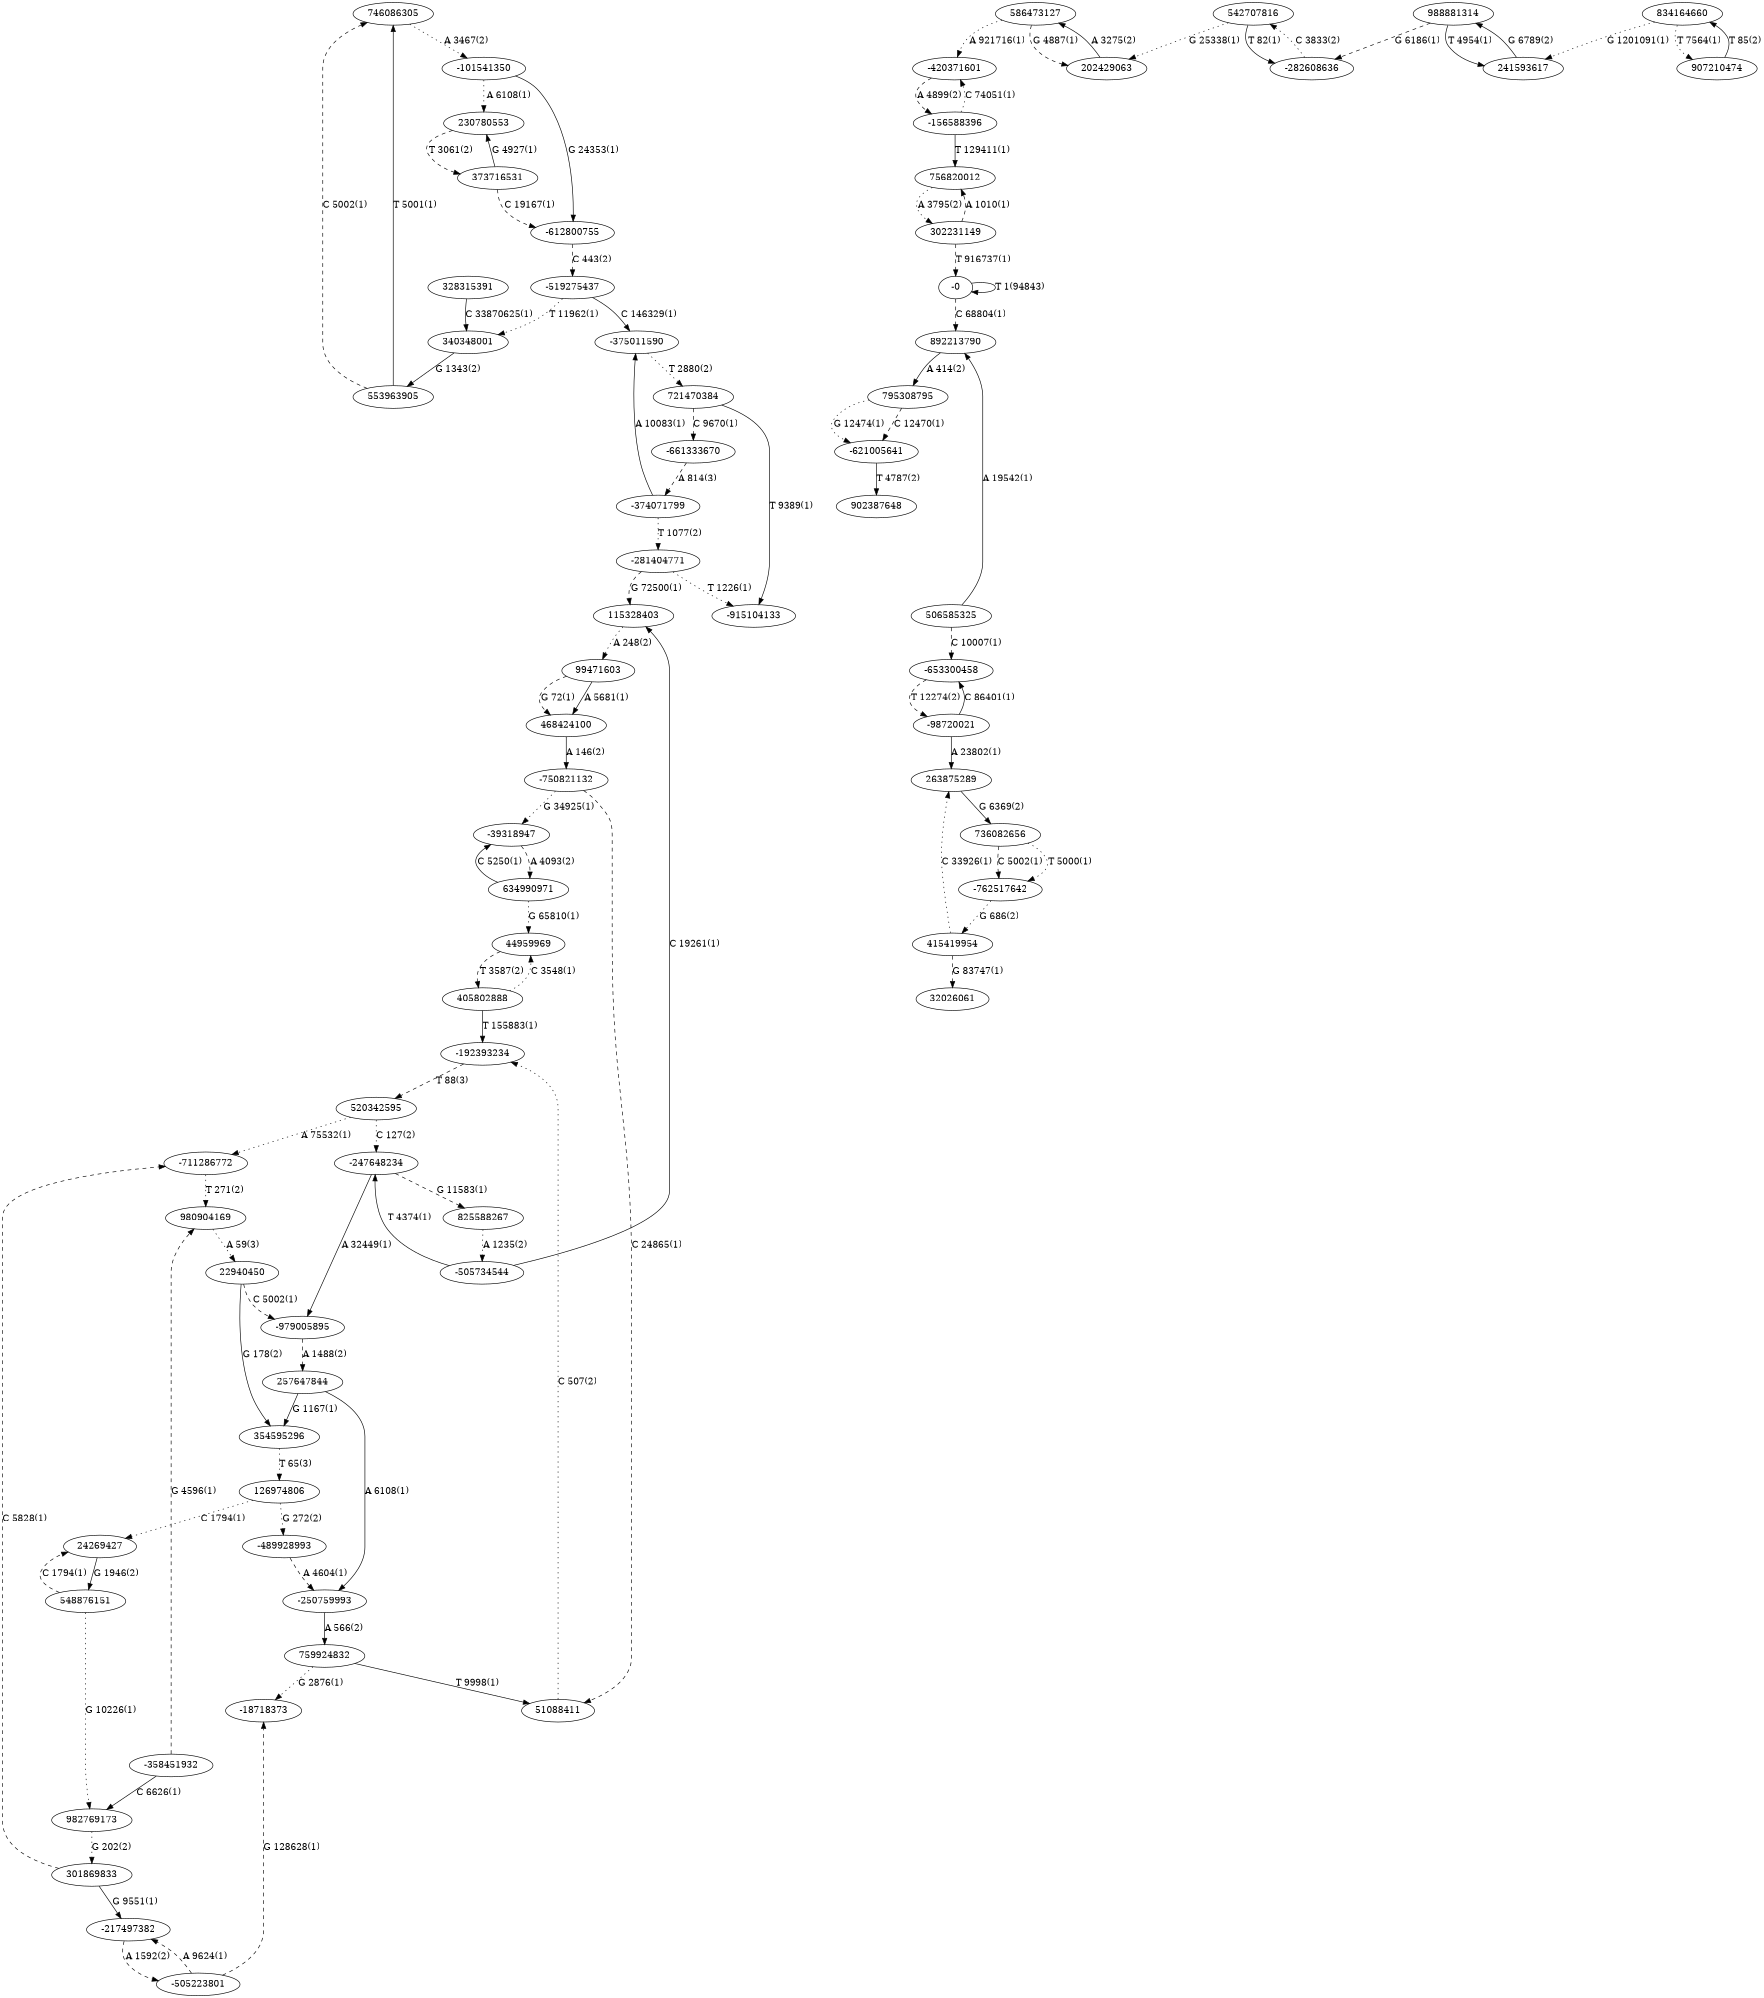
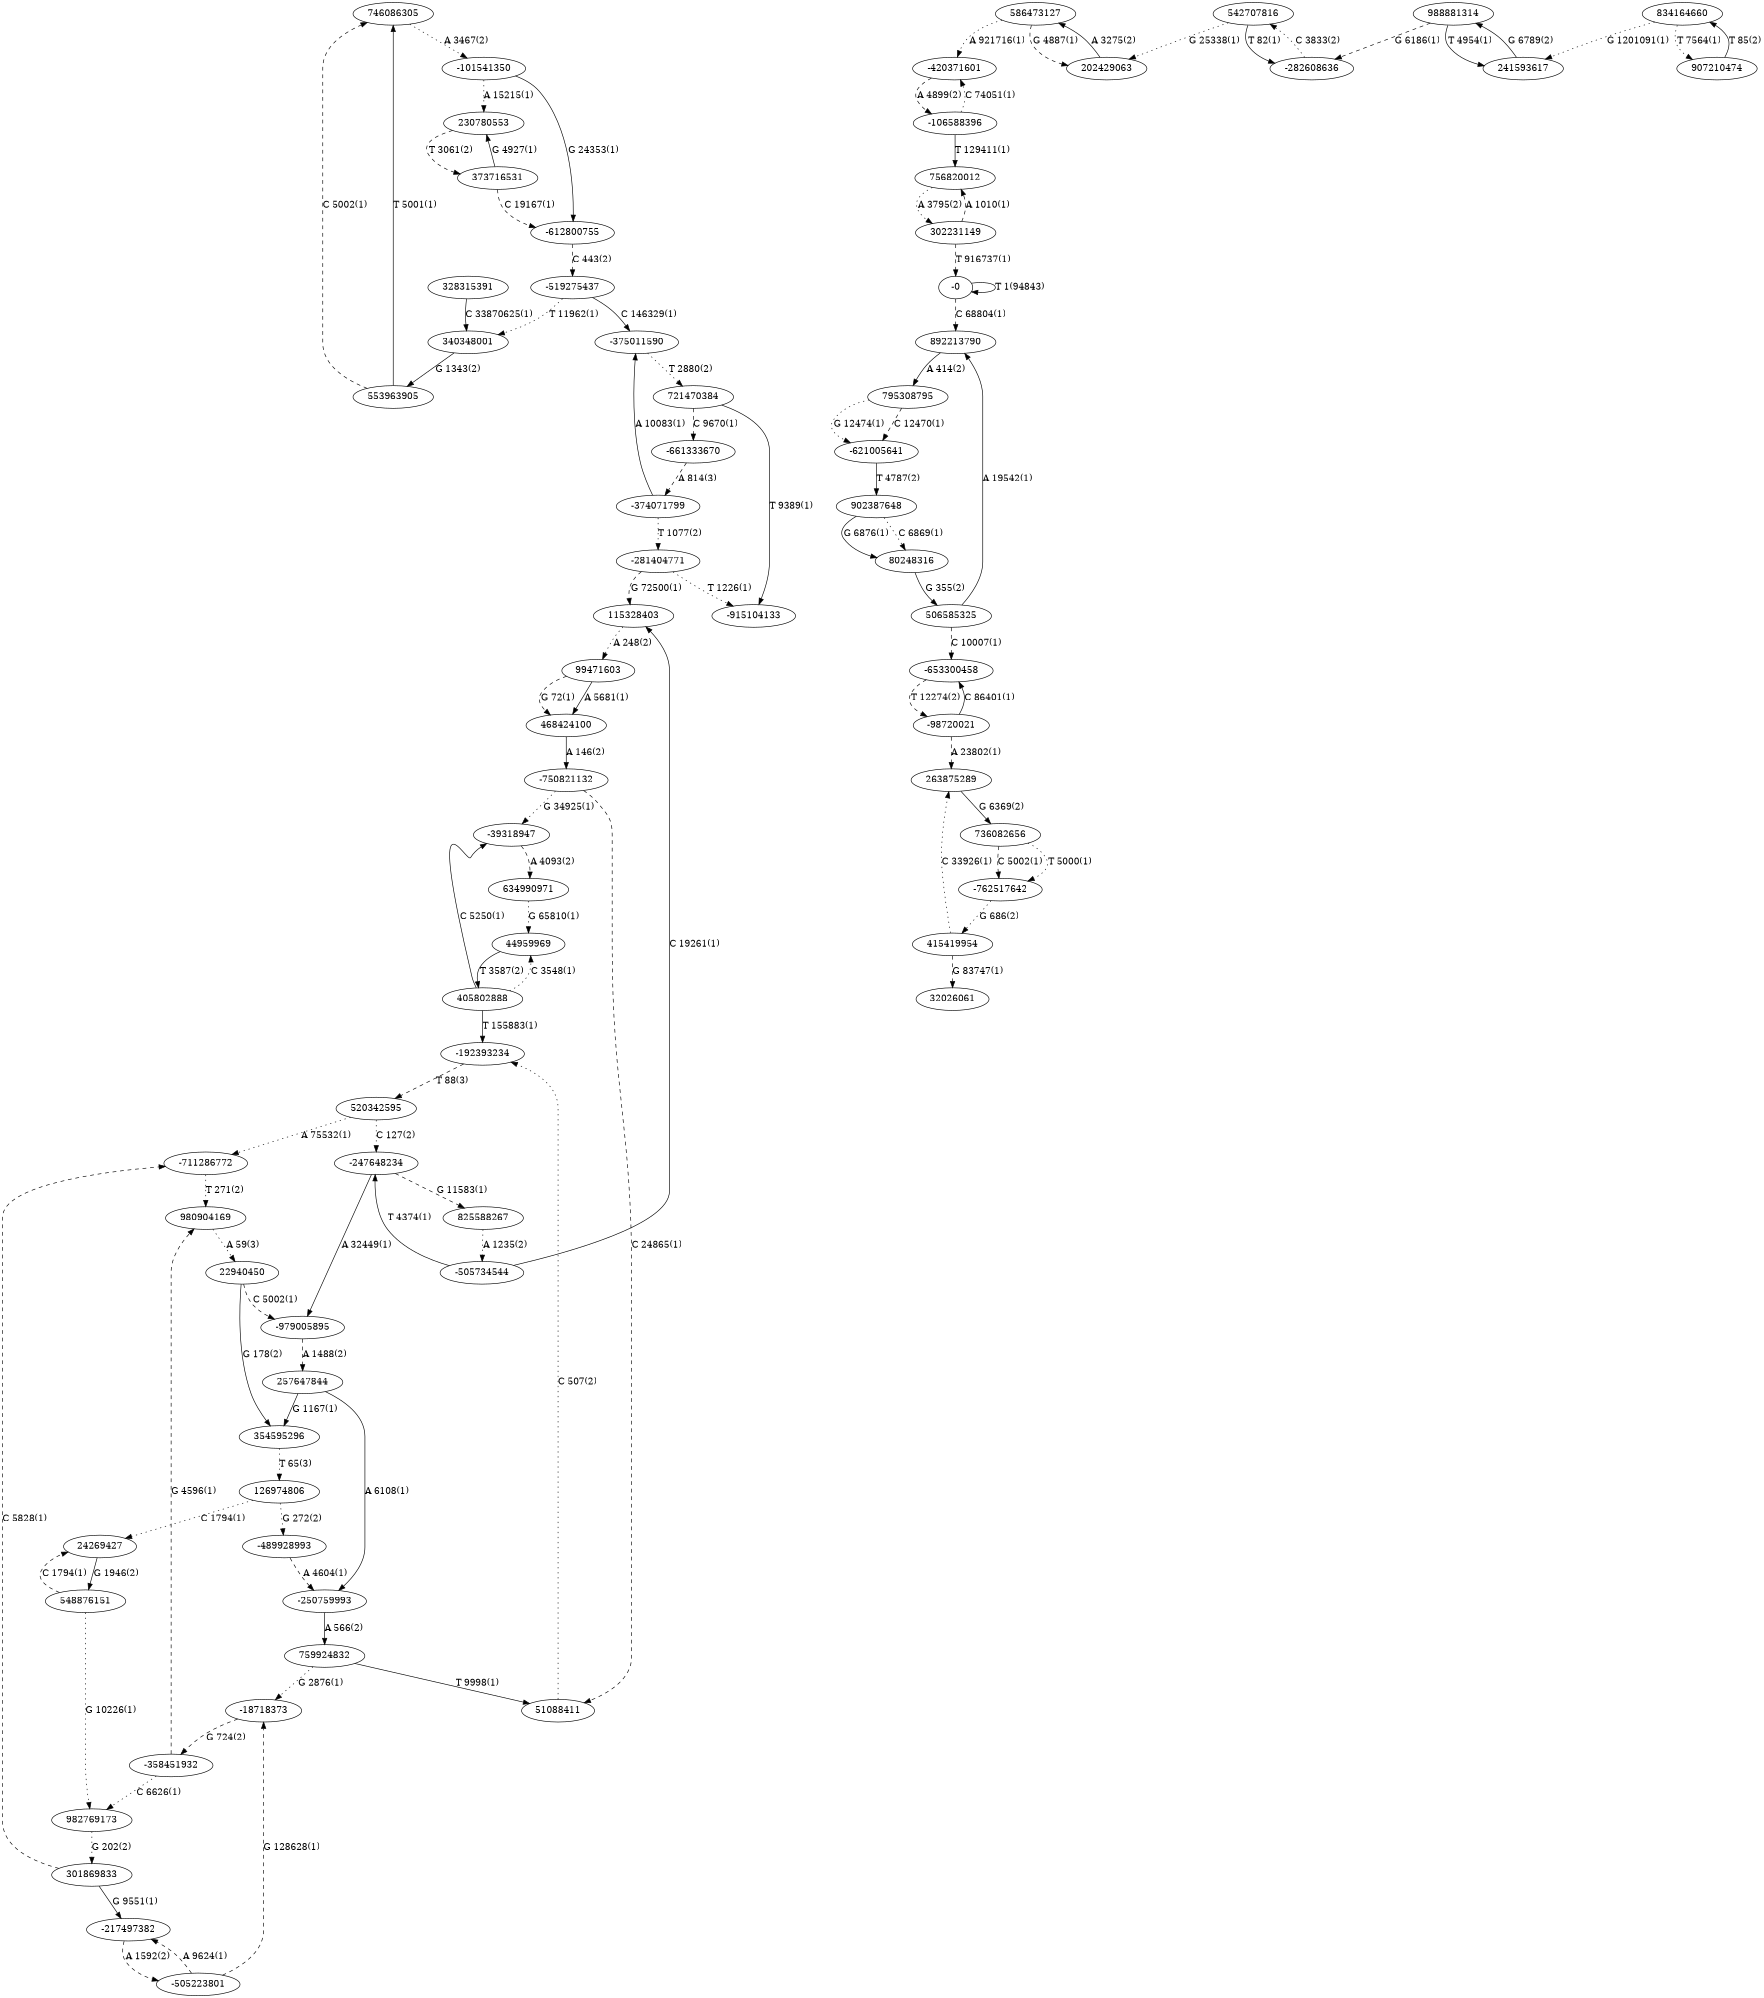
edge "-101541350" -> "230780553": label "A 6108(1)" -> "A 15215(1)"
node "-156588396": label "-156588396" -> "-106588396"
node "80248316": added
edge "-98720021" -> "263875289": style solid -> dashed
edge "634990971" -> "-39318947": now "405802888" -> "-39318947"
edge "44959969" -> "405802888": style dashed -> solid
edge "-18718373" -> "-358451932": added, label "G 724(2)"
edge "-358451932" -> "982769173": style solid -> dotted
